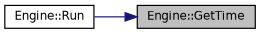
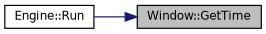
node "Engine::GetTime": label "Engine::GetTime" -> "Window::GetTime"
